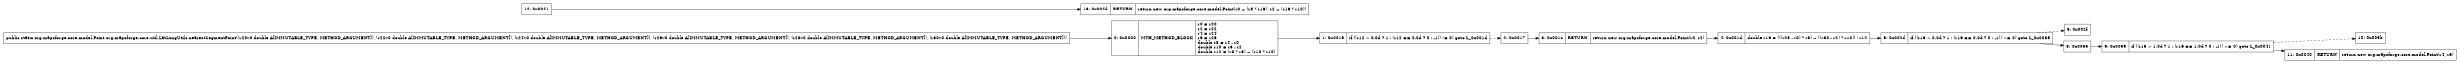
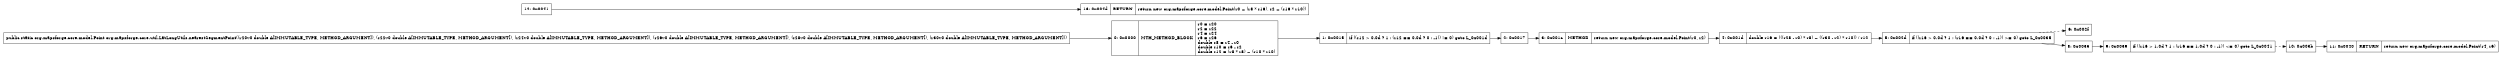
edge "1: 0x0015" -> "2: 0x0017": style dashed -> solid
node "3: 0x001c": text "RETURN" -> "METHOD"
edge "9: 0x0039" -> "11: 0x0040": now "10: 0x003b" -> "11: 0x0040"
